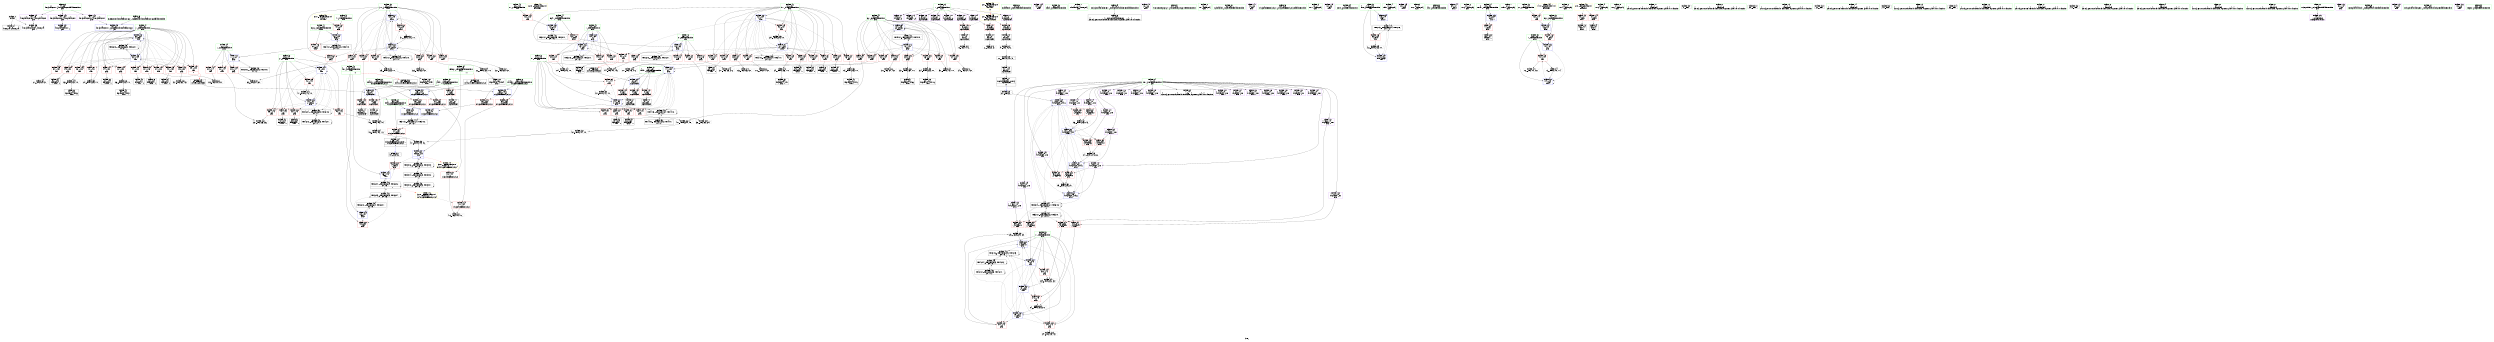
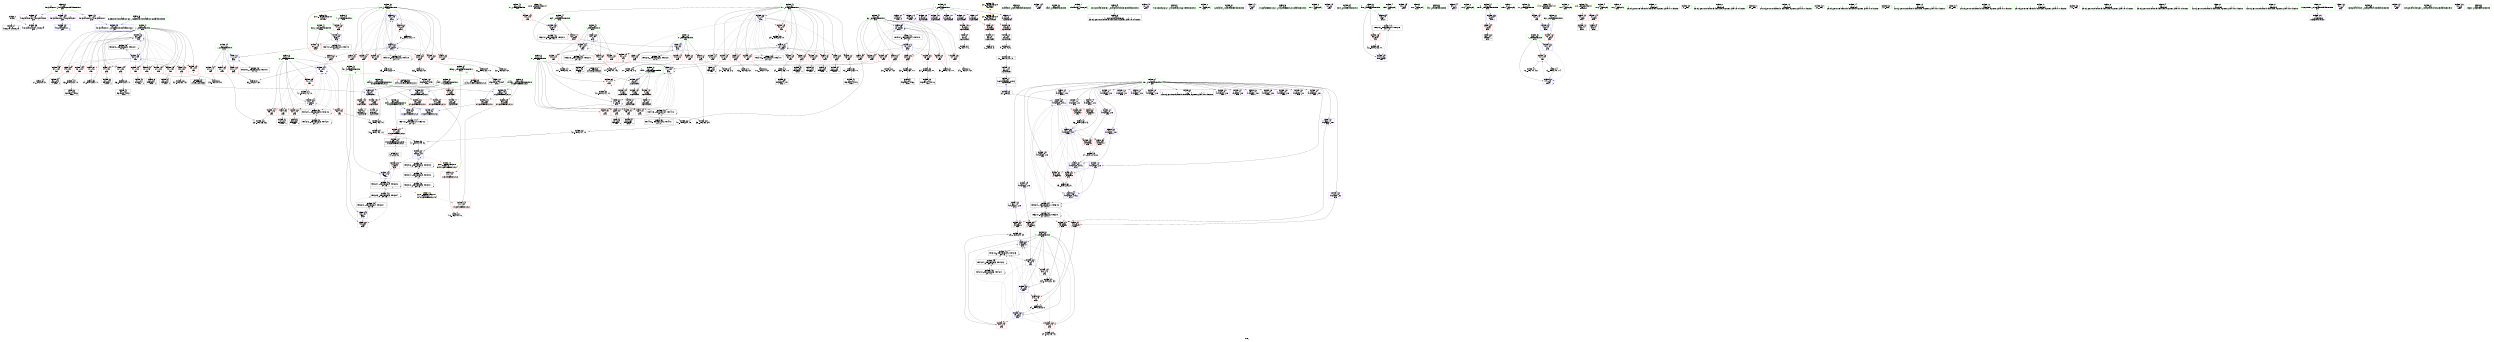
node "NodeID: 256": text "sum" -> "main"
